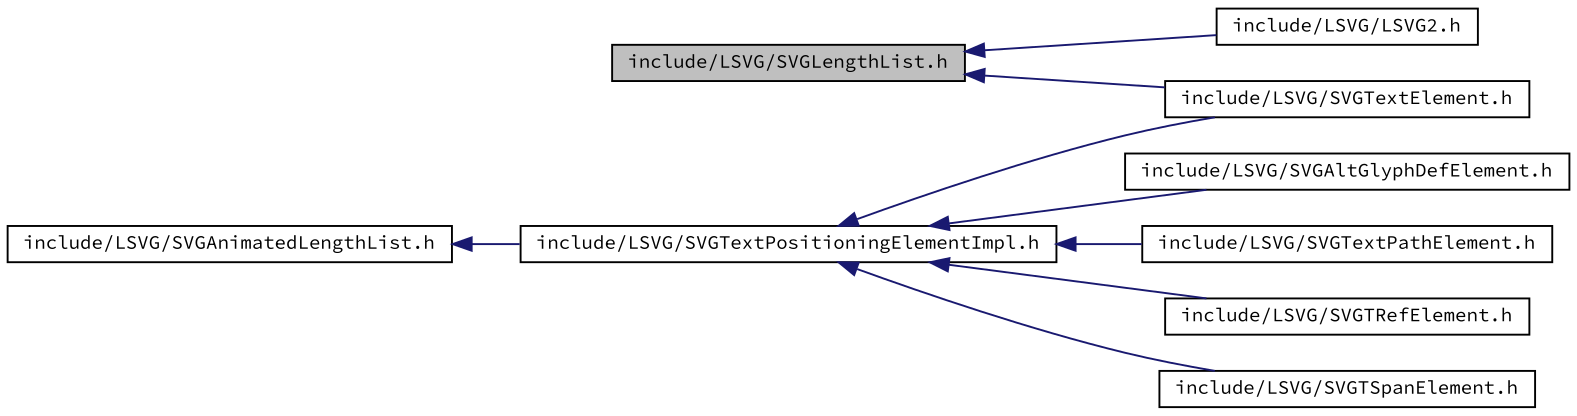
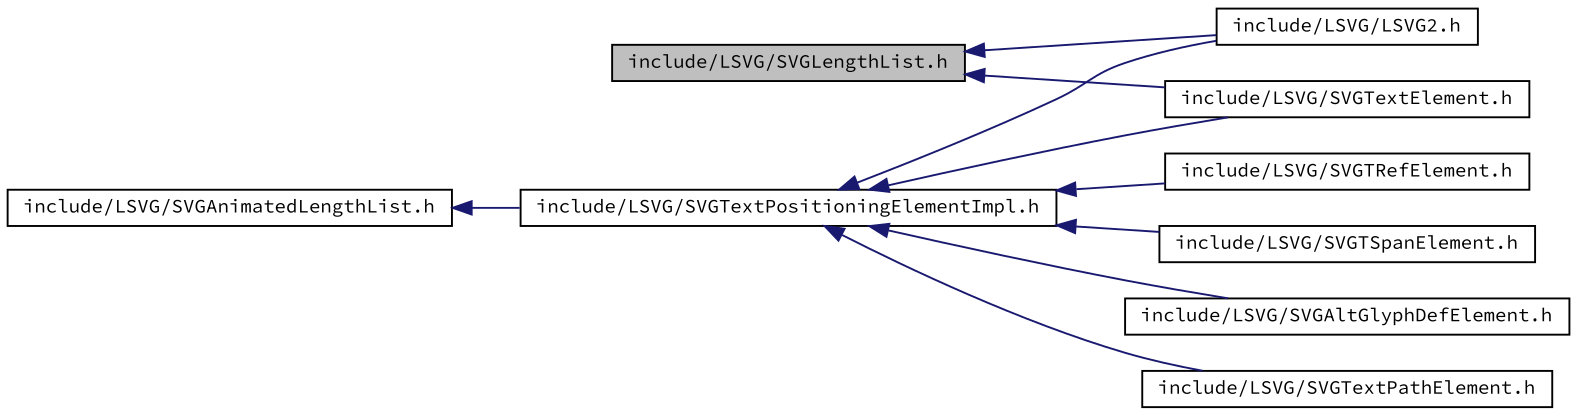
edge "include/LSVG/LSVG2.h" -> "include/LSVG/SVGTextPositioningElementImpl.h": added
